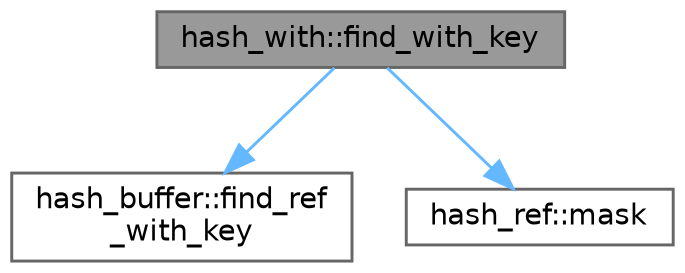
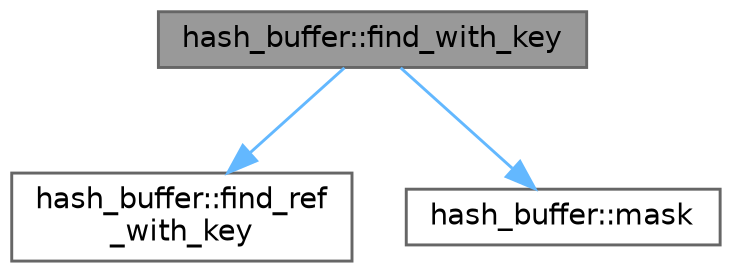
node "hash_with::find_with_key": label "hash_with::find_with_key" -> "hash_buffer::find_with_key"
node "hash_ref::mask": label "hash_ref::mask" -> "hash_buffer::mask"
